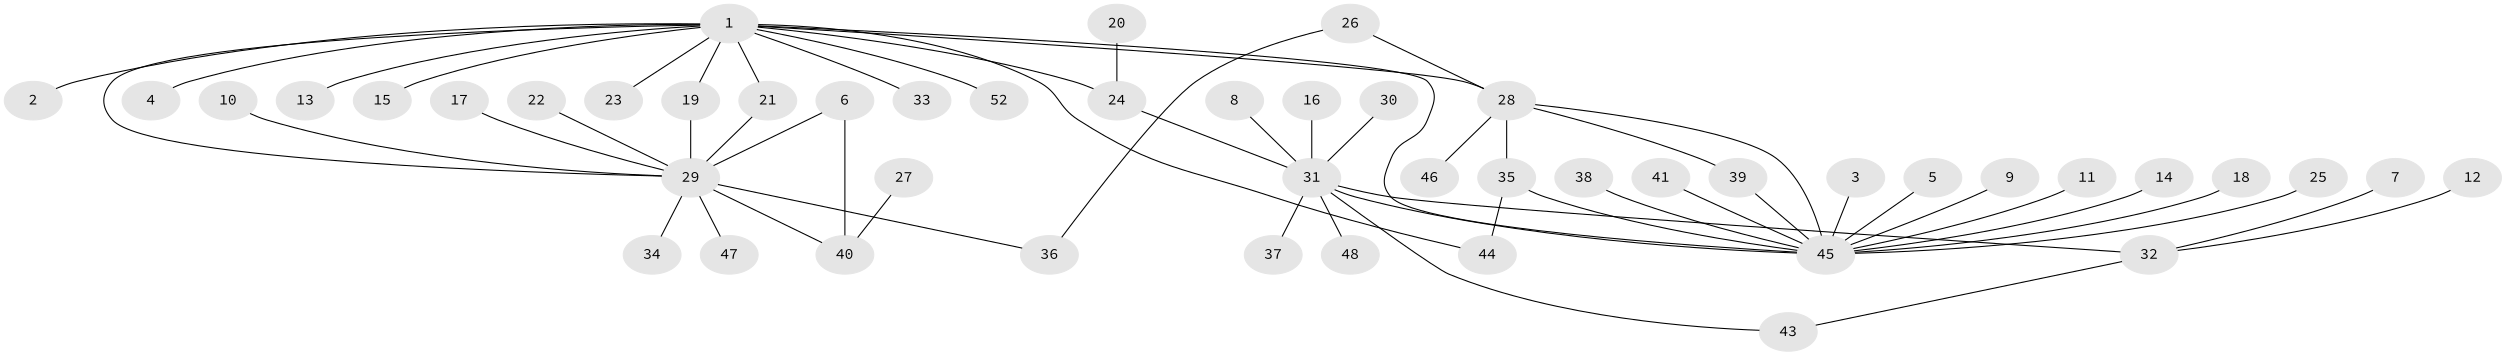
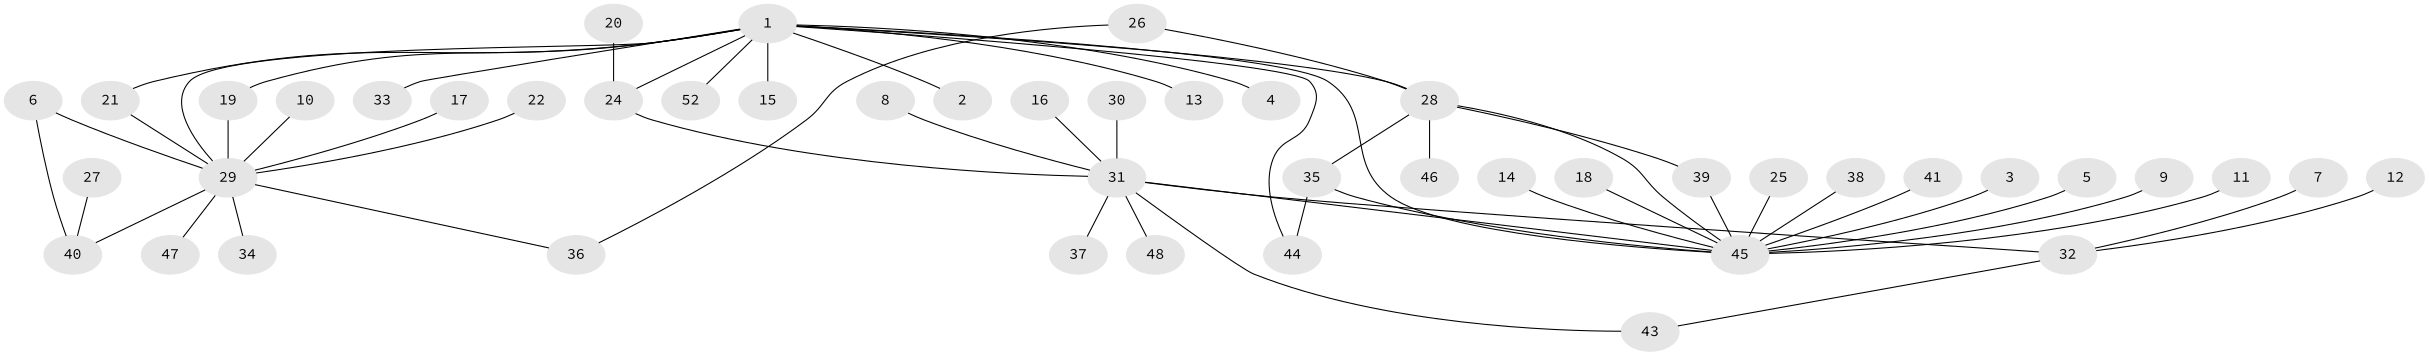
node "23": removed
